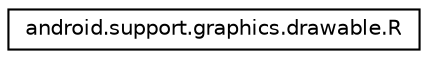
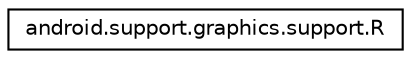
node "android.support.graphics.drawable.R": label "android.support.graphics.drawable.R" -> "android.support.graphics.support.R"
